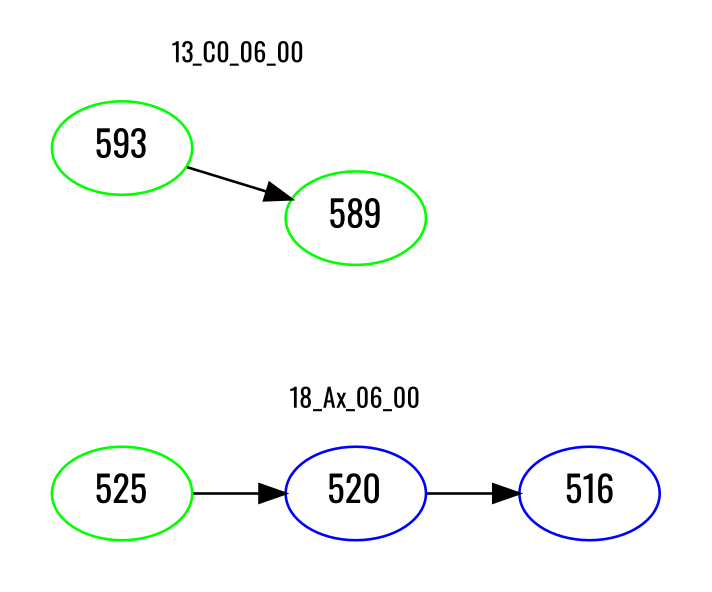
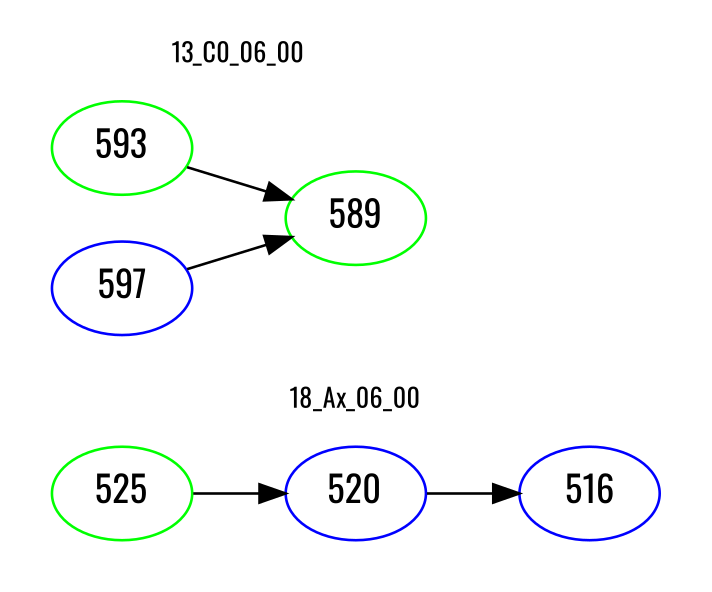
node "597": added
